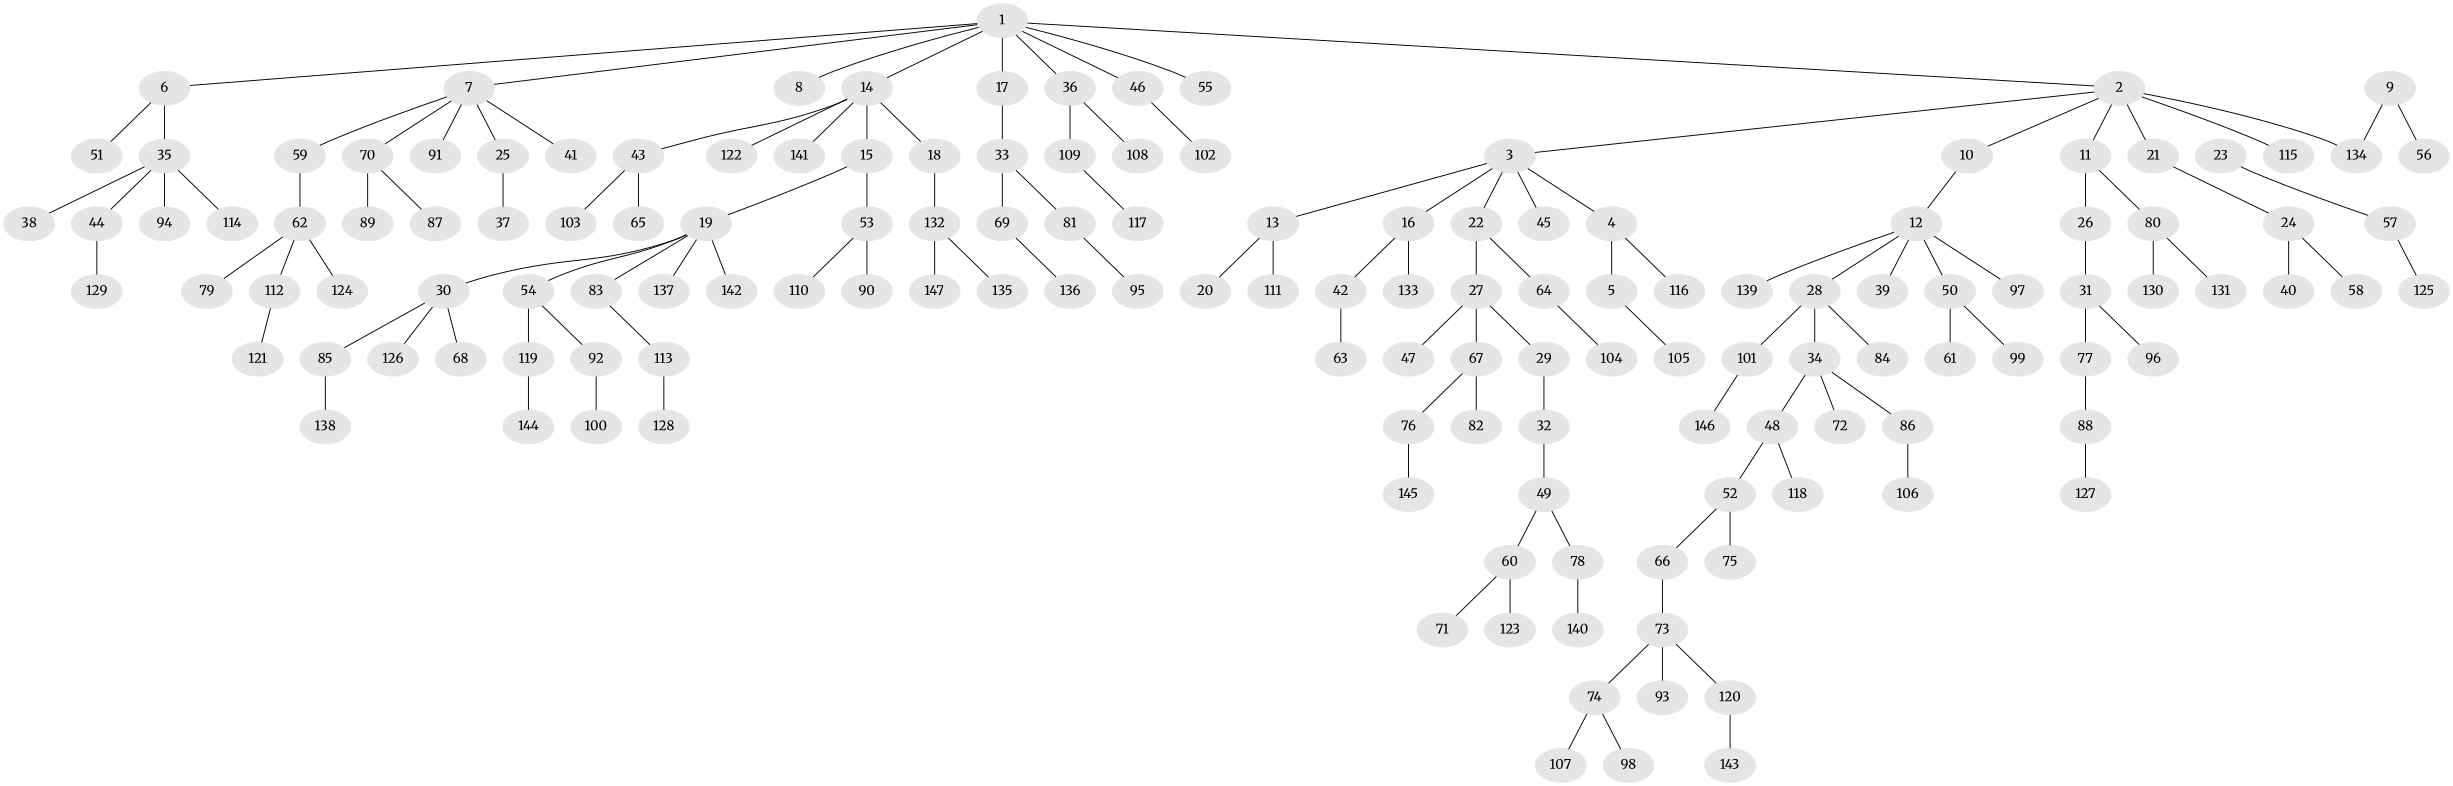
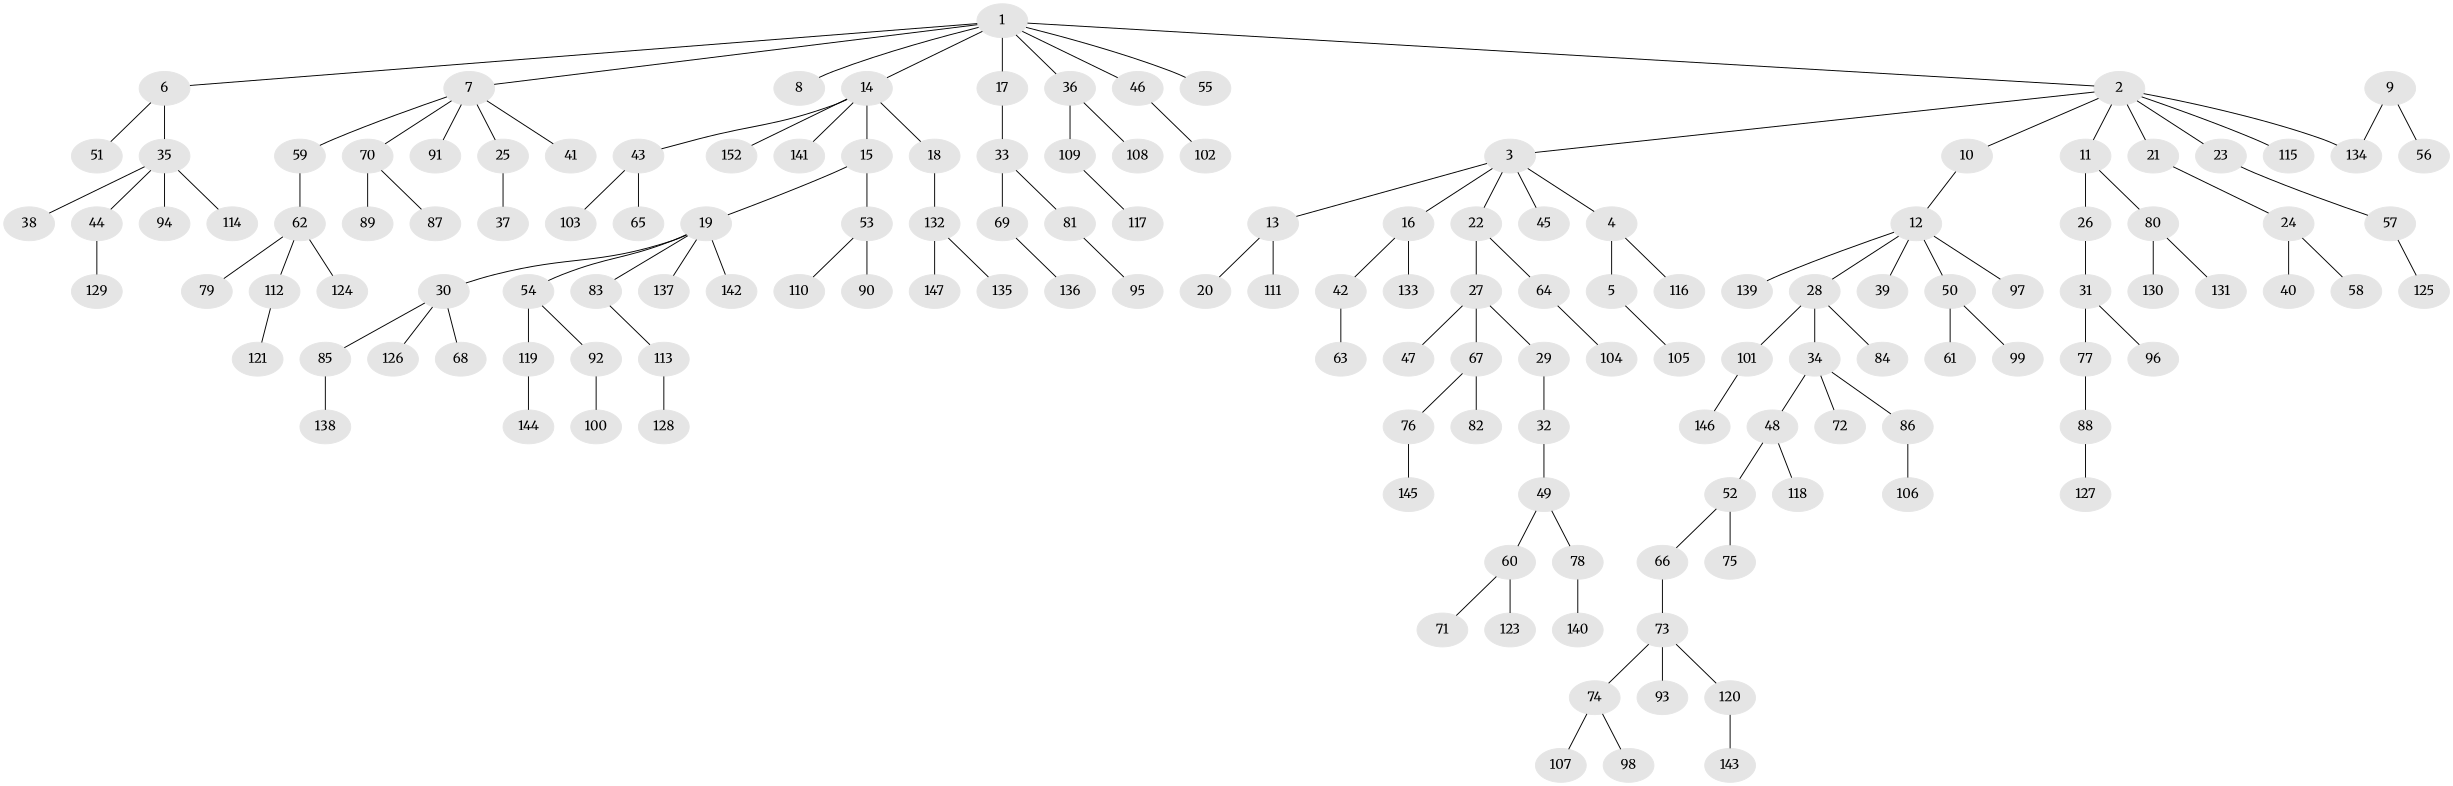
edge "2" -- "23": added
node "122": label "122" -> "152"
